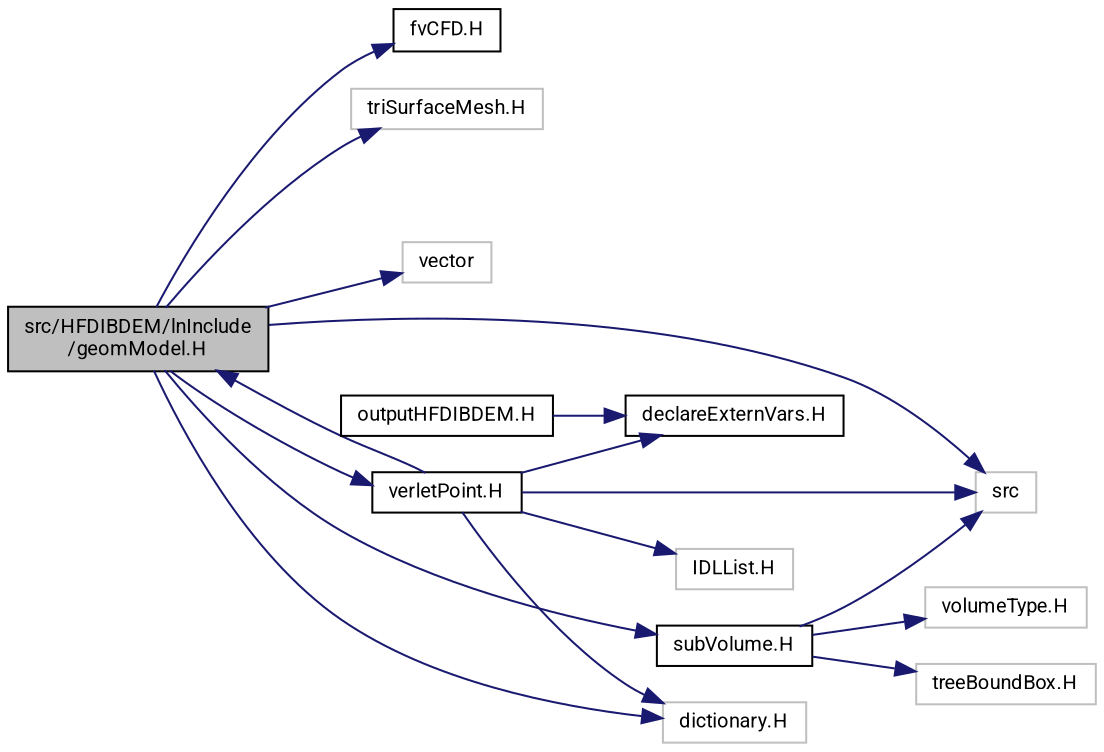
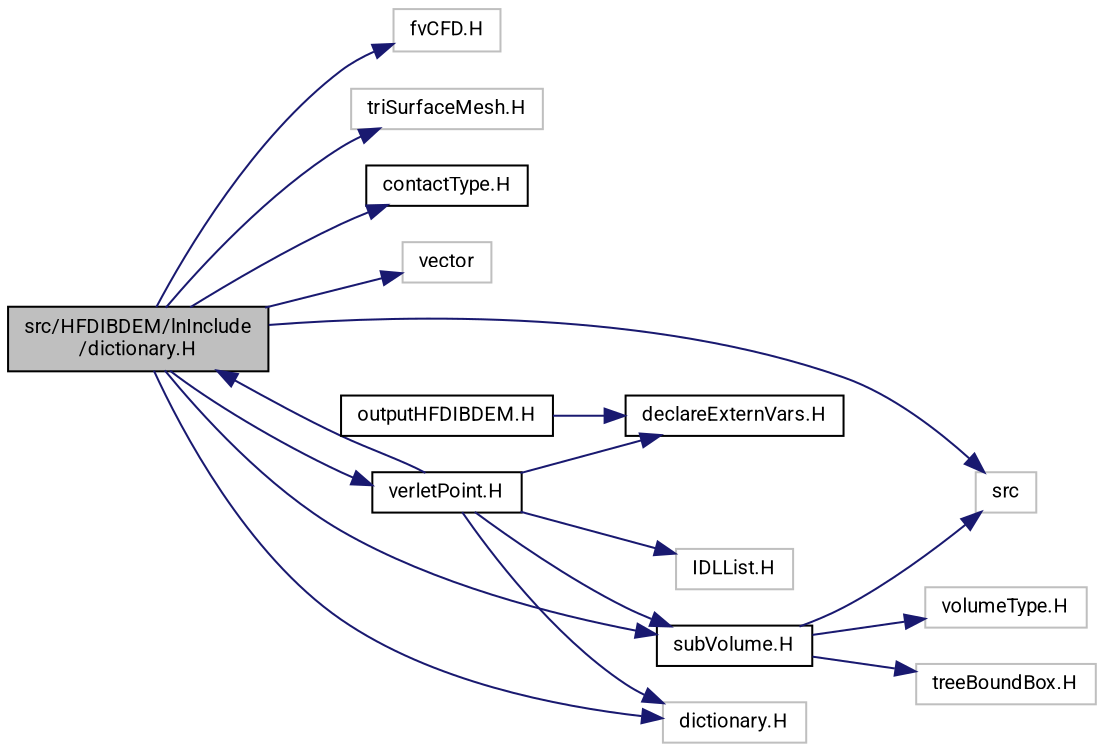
node "fvCFD.H": color black -> grey75
node "contactType.H": added
node "src/HFDIBDEM/lnInclude /geomModel.H": label "src/HFDIBDEM/lnInclude /geomModel.H" -> "src/HFDIBDEM/lnInclude /dictionary.H"
edge "verletPoint.H" -> "src": now "verletPoint.H" -> "subVolume.H"
